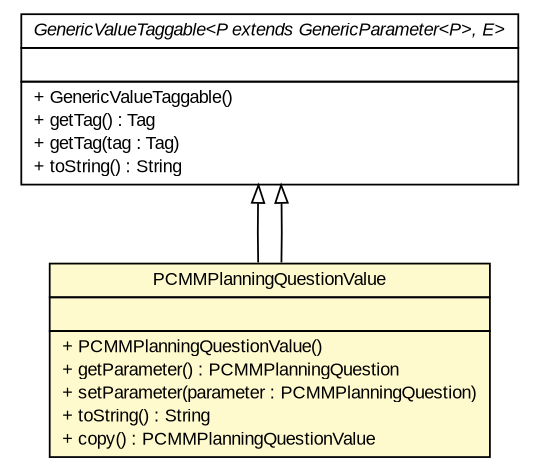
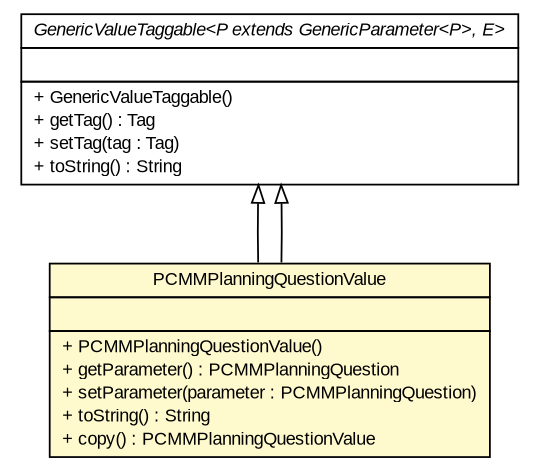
node "GenericValueTaggable<P extends GenericParameter<P>, E>": text "+ getTag(tag : Tag)" -> "+ setTag(tag : Tag)"
